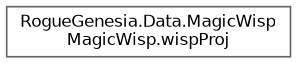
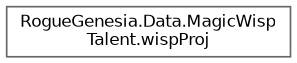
node "RogueGenesia.Data.MagicWisp MagicWisp.wispProj": label "RogueGenesia.Data.MagicWisp MagicWisp.wispProj" -> "RogueGenesia.Data.MagicWisp Talent.wispProj"
